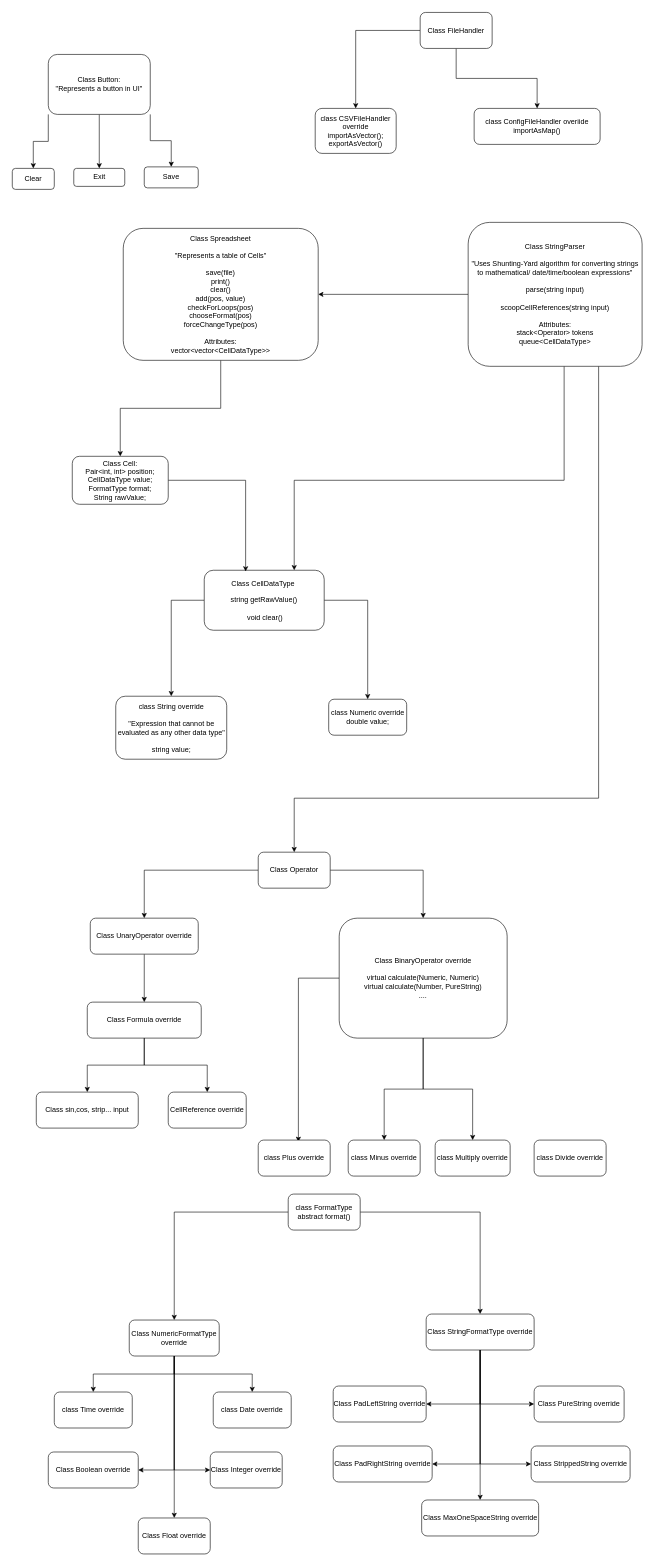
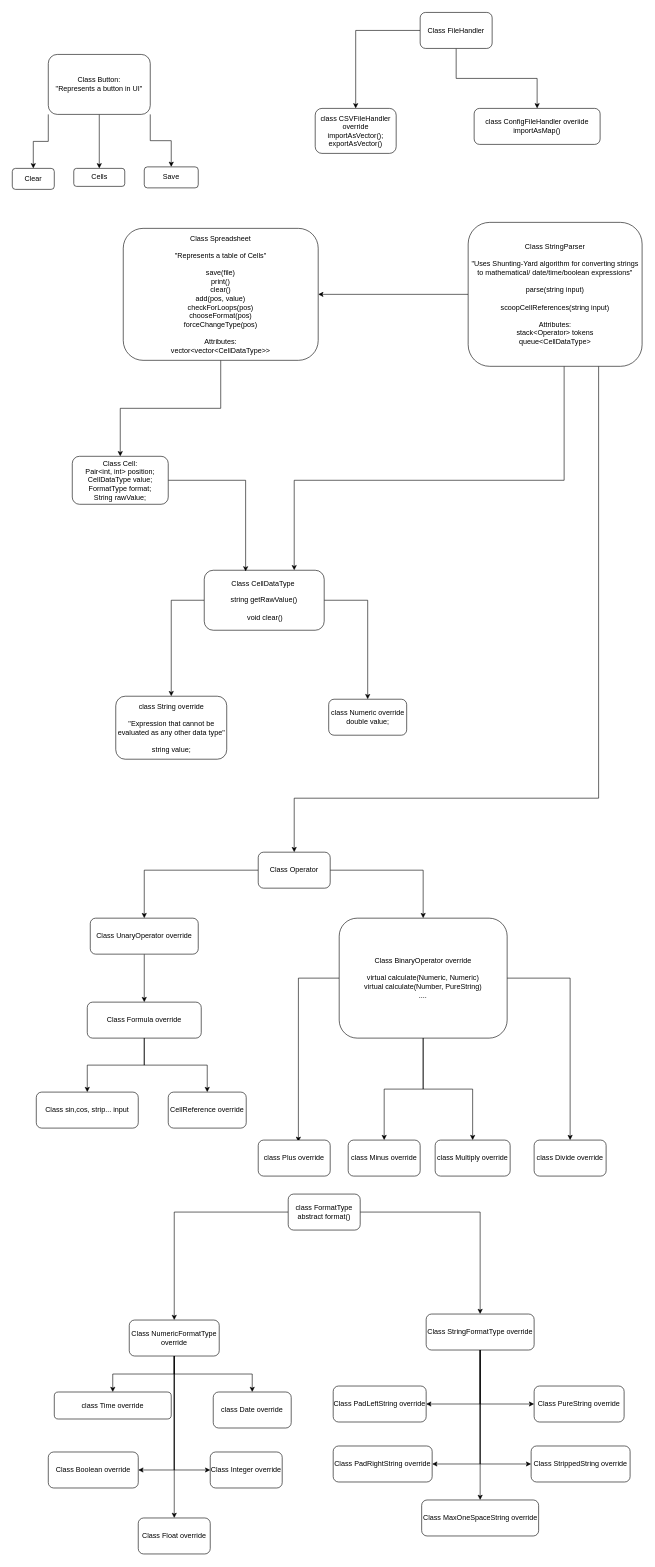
node "Exit": label "Exit" -> "Cells"
edge "Class BinaryOperator override virtual calculate(Numeric, Numeric) virtual calculate(Number, PureString) ...." -> "class Divide override": added
node "class Time override": size 78x36 -> 117x27
